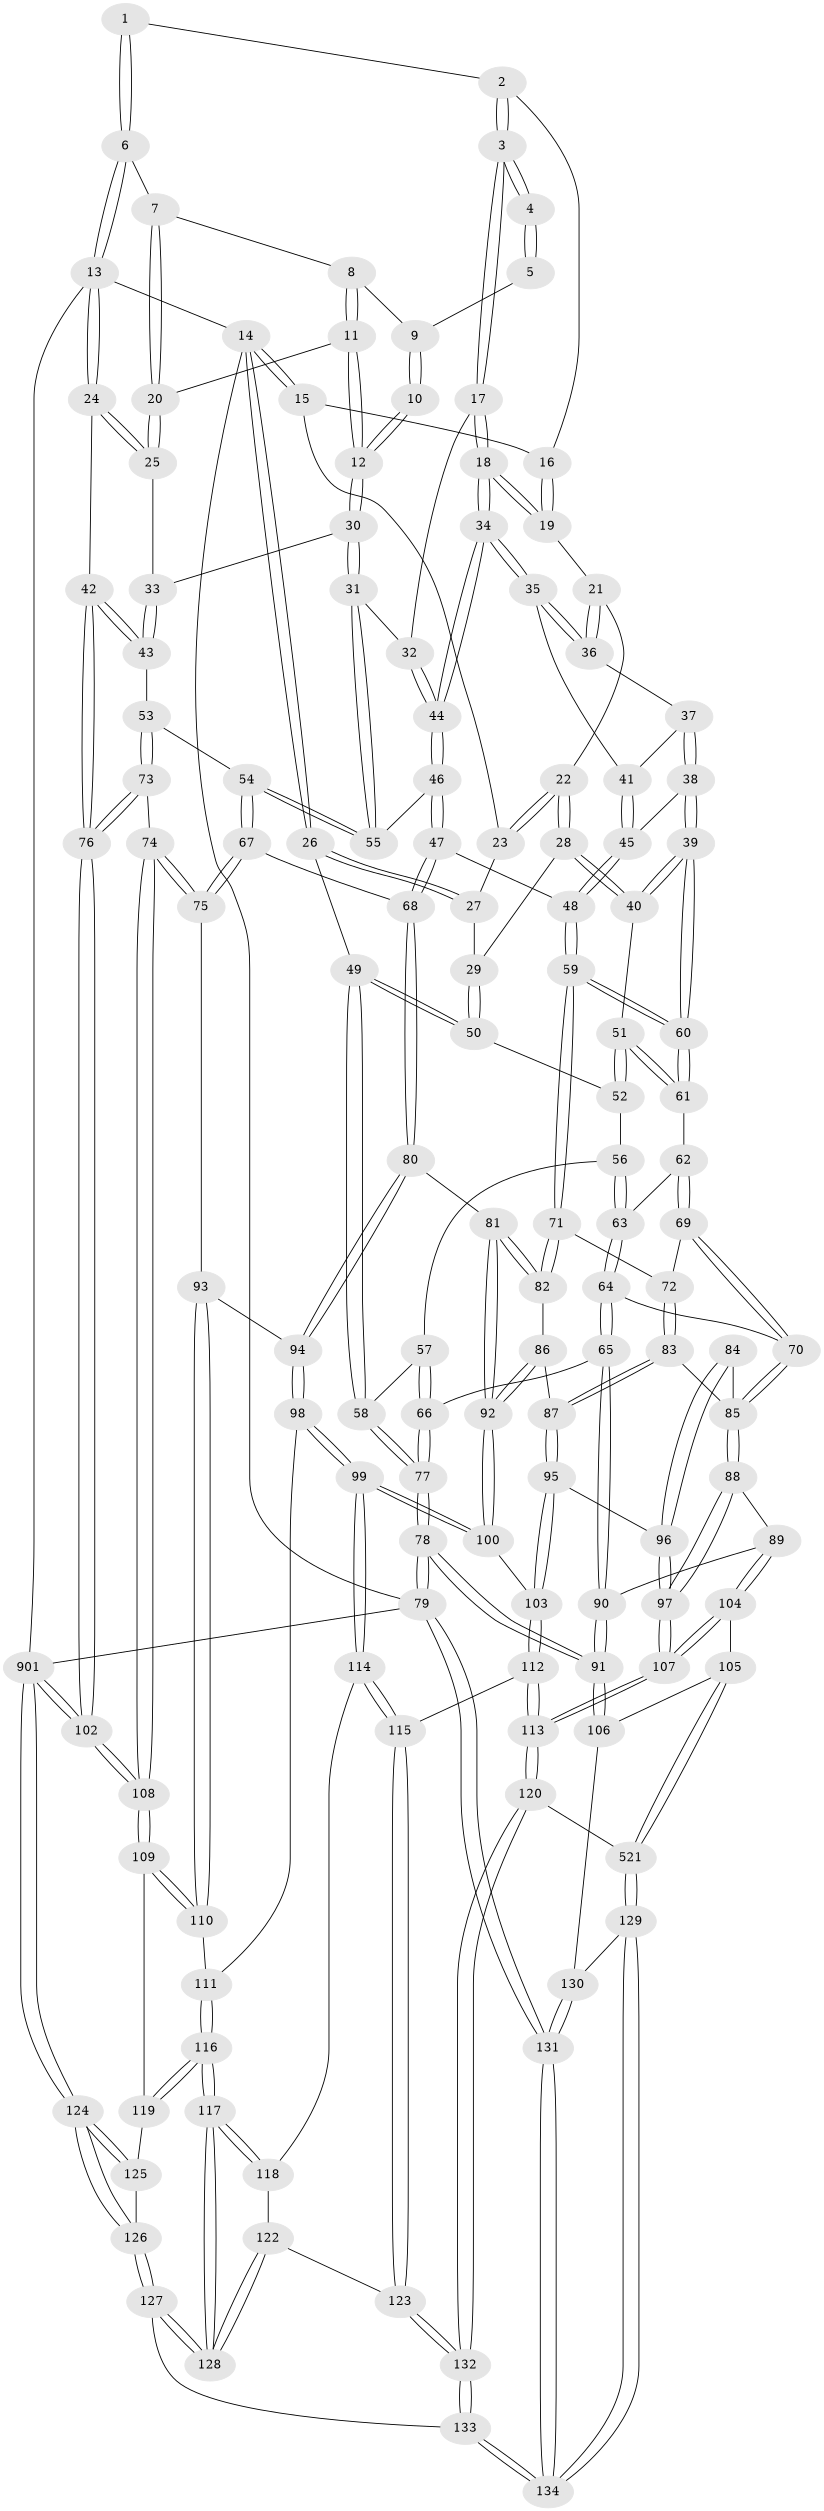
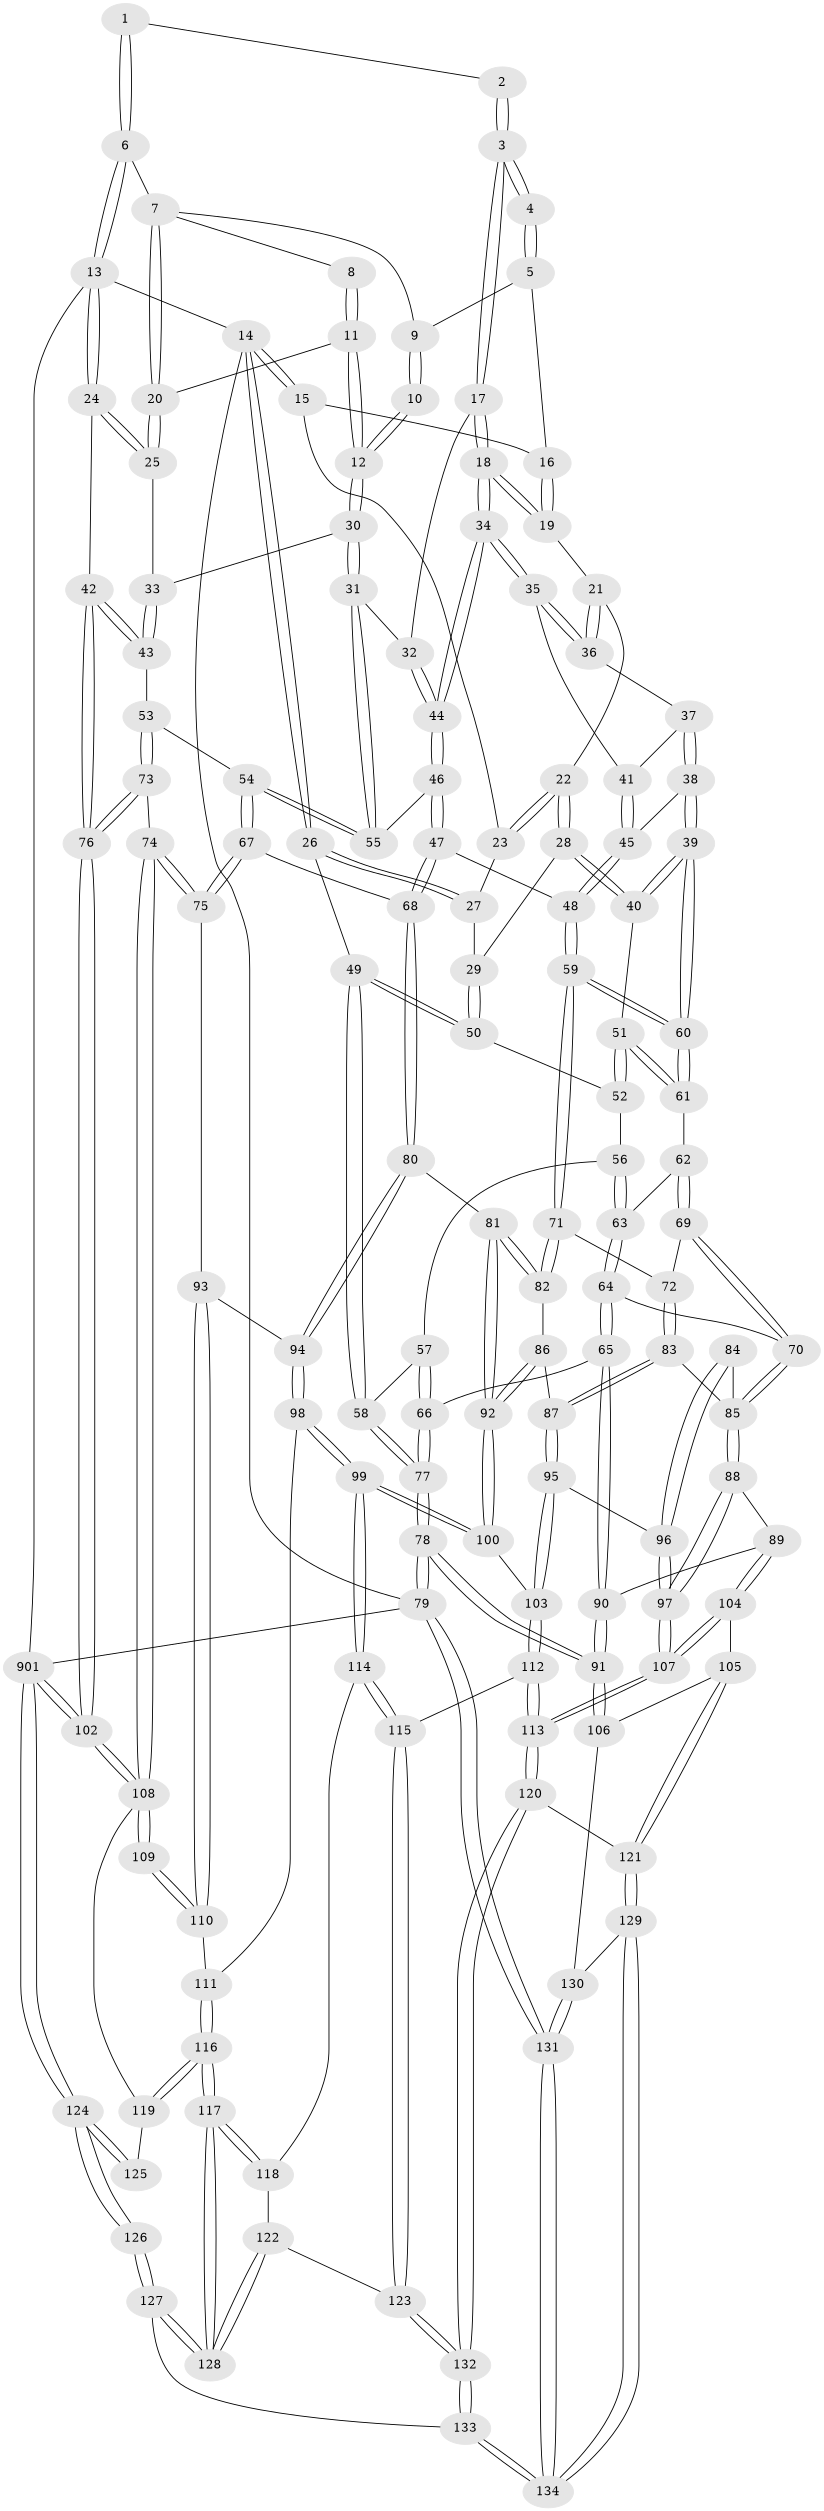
edge "2" -- "16": now "5" -- "16"
edge "8" -- "9": now "7" -- "9"
node "521": label "521" -> "121"
edge "109" -- "119": now "108" -- "119"
edge "125" -- "126": removed
